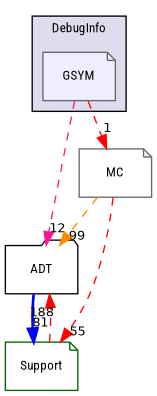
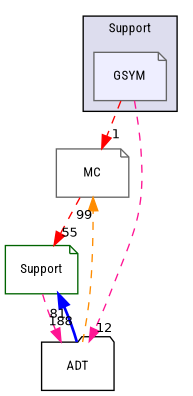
cluster "DebugInfo": label "DebugInfo" -> "Support"
edge "MC" -> "ADT": reversed
edge "Support" -> "ADT": color red -> deeppink
